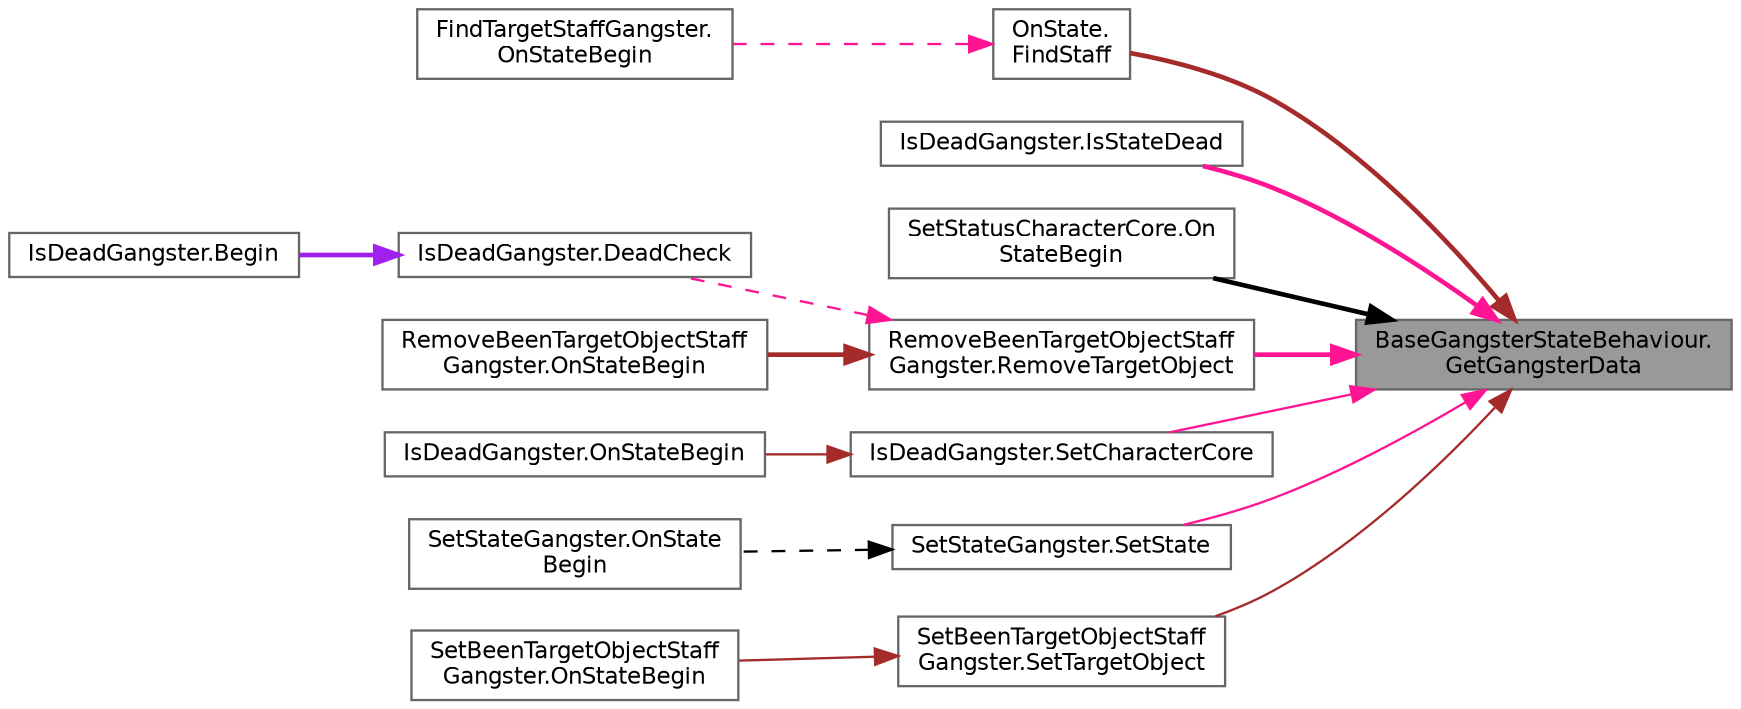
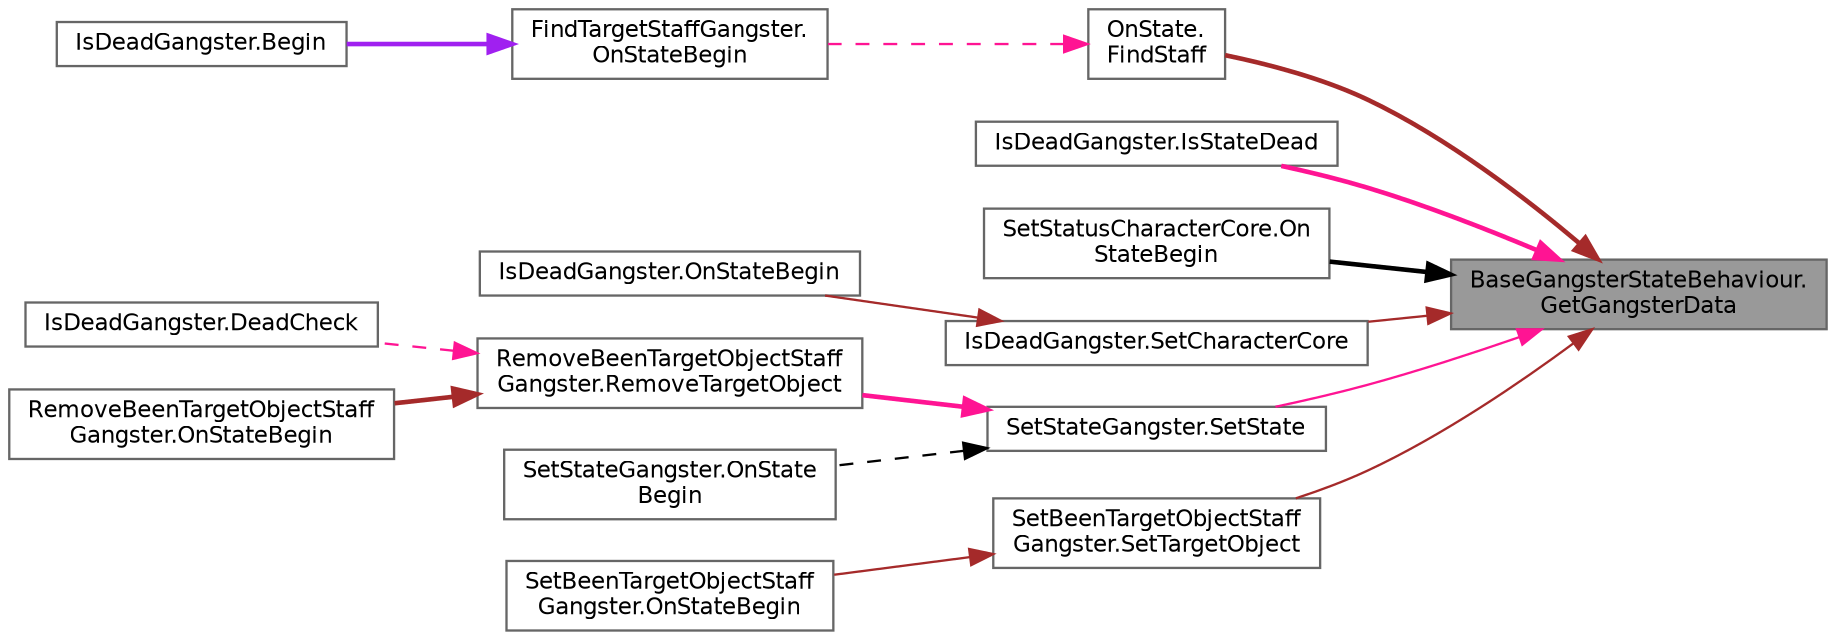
edge "IsDeadGangster.Begin" -> "IsDeadGangster.DeadCheck": now "IsDeadGangster.Begin" -> "FindTargetStaffGangster. OnStateBegin"
edge "RemoveBeenTargetObjectStaff Gangster.RemoveTargetObject" -> "BaseGangsterStateBehaviour. GetGangsterData": now "RemoveBeenTargetObjectStaff Gangster.RemoveTargetObject" -> "SetStateGangster.SetState"
edge "IsDeadGangster.SetCharacterCore" -> "BaseGangsterStateBehaviour. GetGangsterData": color deeppink -> brown
